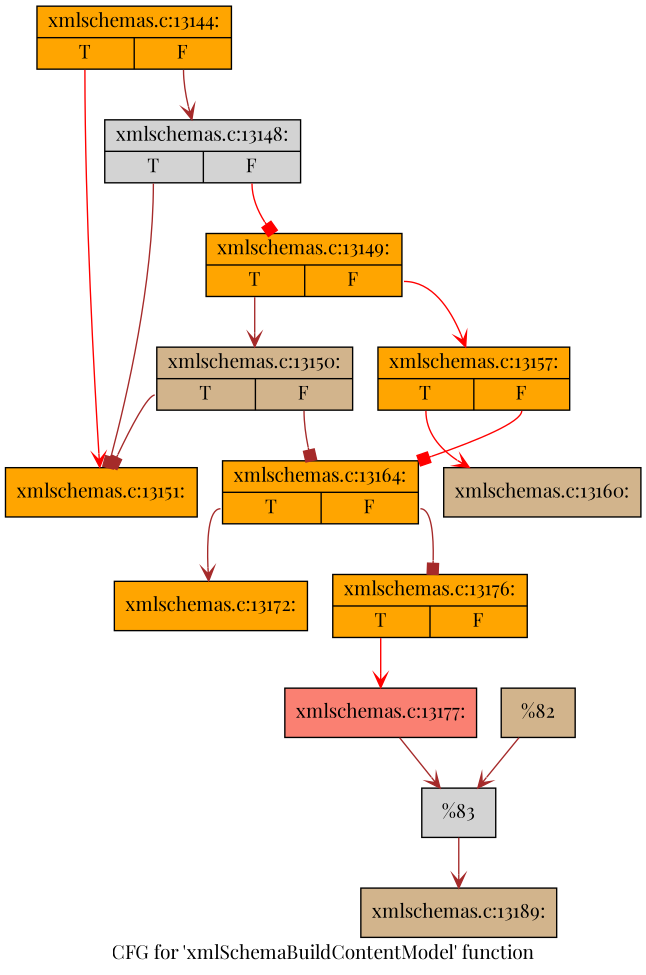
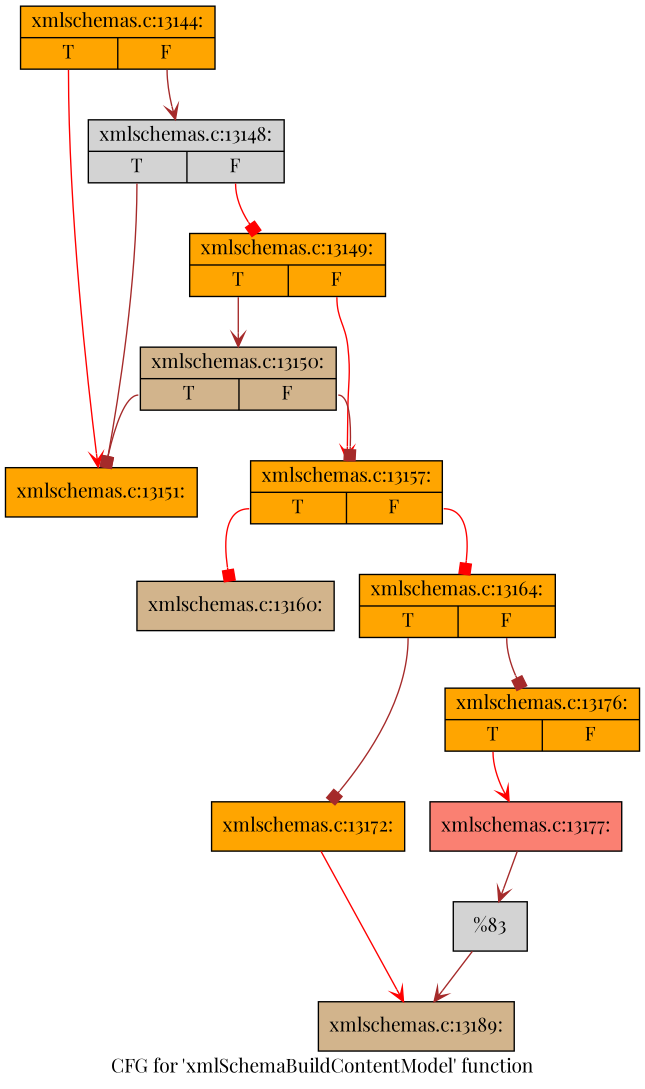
edge "xmlschemas.c:13150:" -> "xmlschemas.c:13164:": now "xmlschemas.c:13150:" -> "xmlschemas.c:13157:"
edge "xmlschemas.c:13157:" -> "xmlschemas.c:13160:": arrowhead vee -> box
edge "xmlschemas.c:13164:" -> "xmlschemas.c:13172:": arrowhead vee -> box
node "%82": removed
edge "xmlschemas.c:13172:" -> "xmlschemas.c:13189:": added
